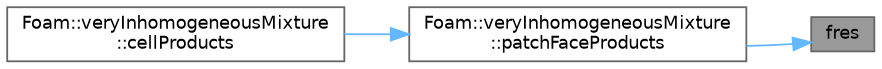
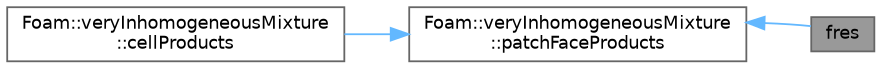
edge "Foam::veryInhomogeneousMixture ::patchFaceProducts" -> "fres": reversed
